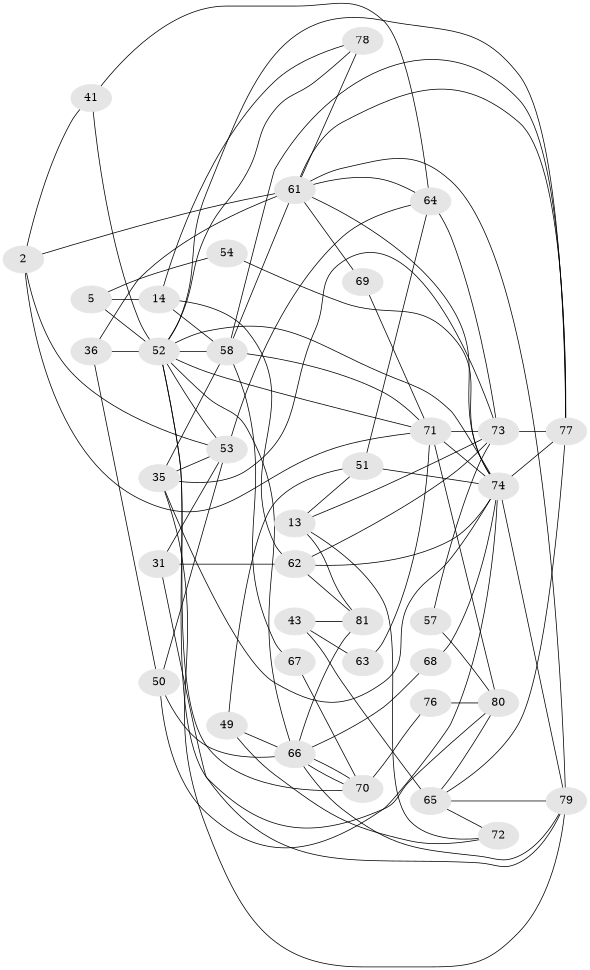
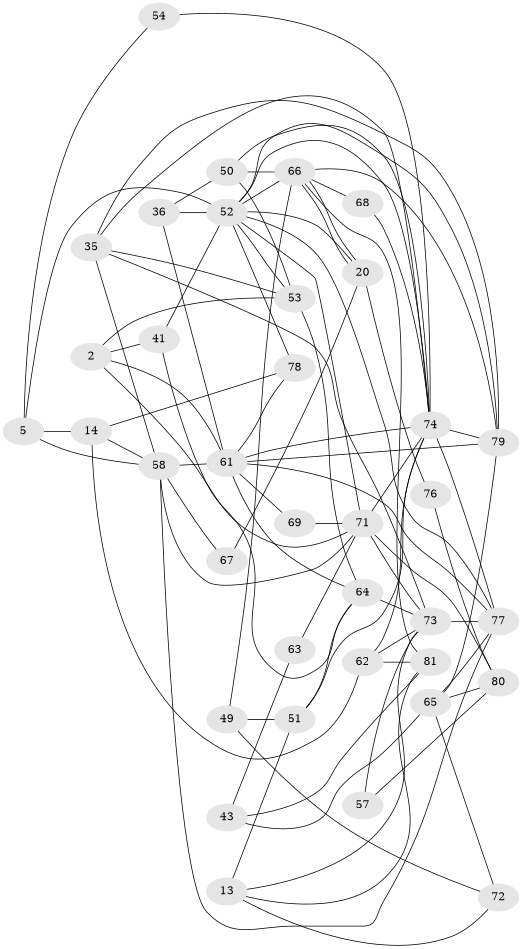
edge "52" -- "58": now "5" -- "58"
node "31": removed
node "70": label "70" -> "20"
